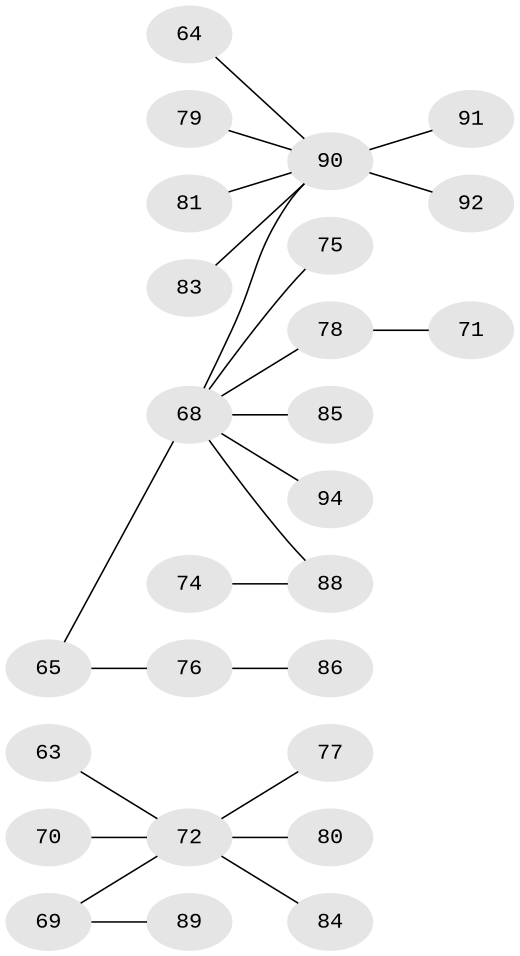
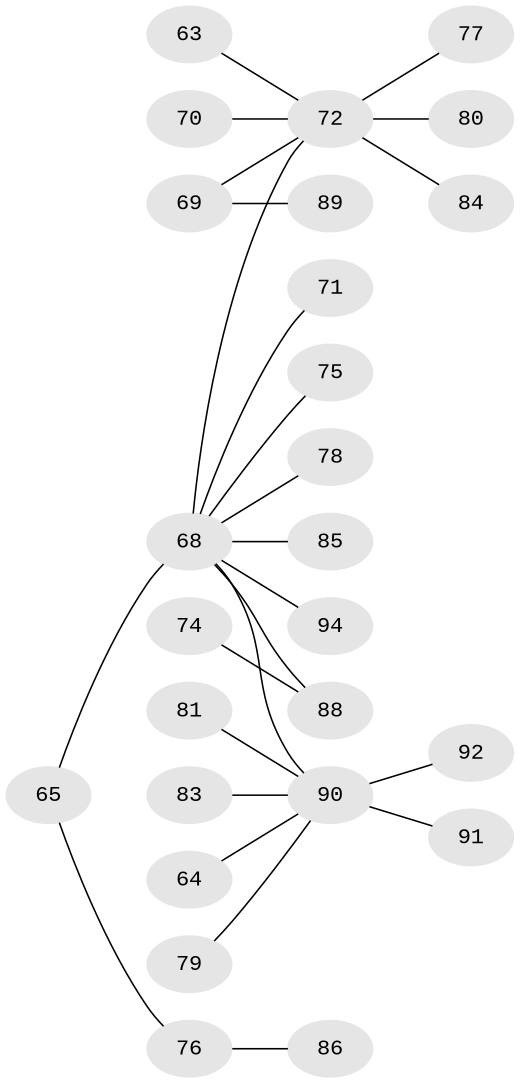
edge "72" -- "68": added
edge "78" -- "71": now "68" -- "71"
